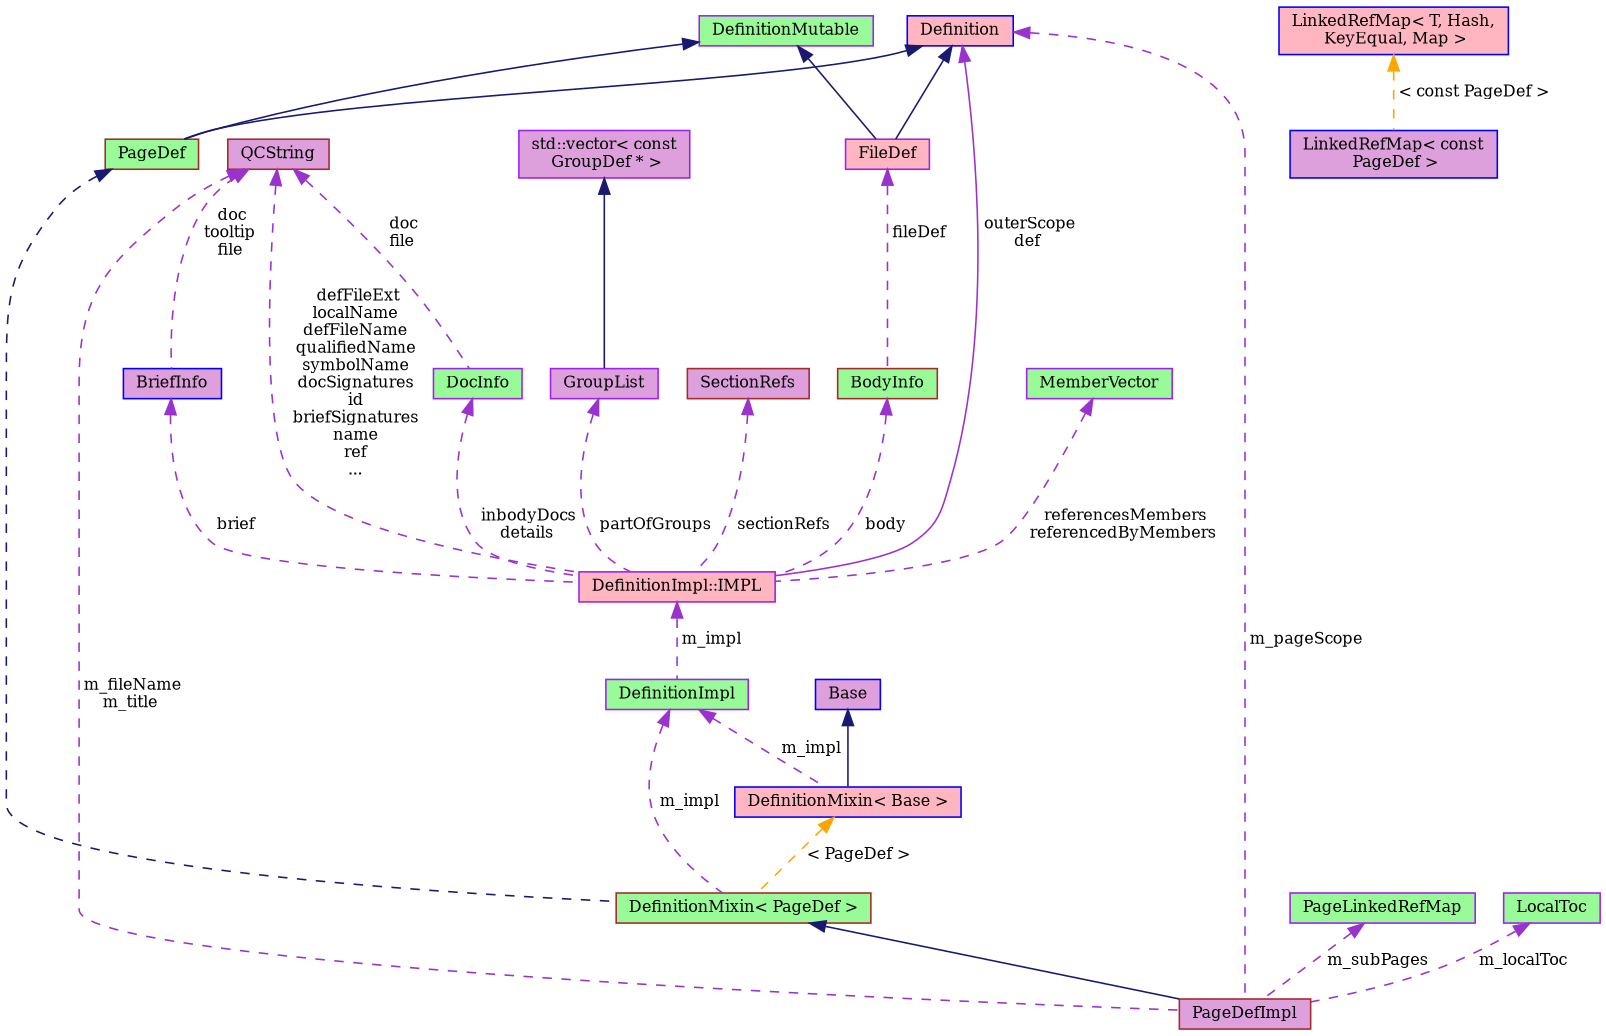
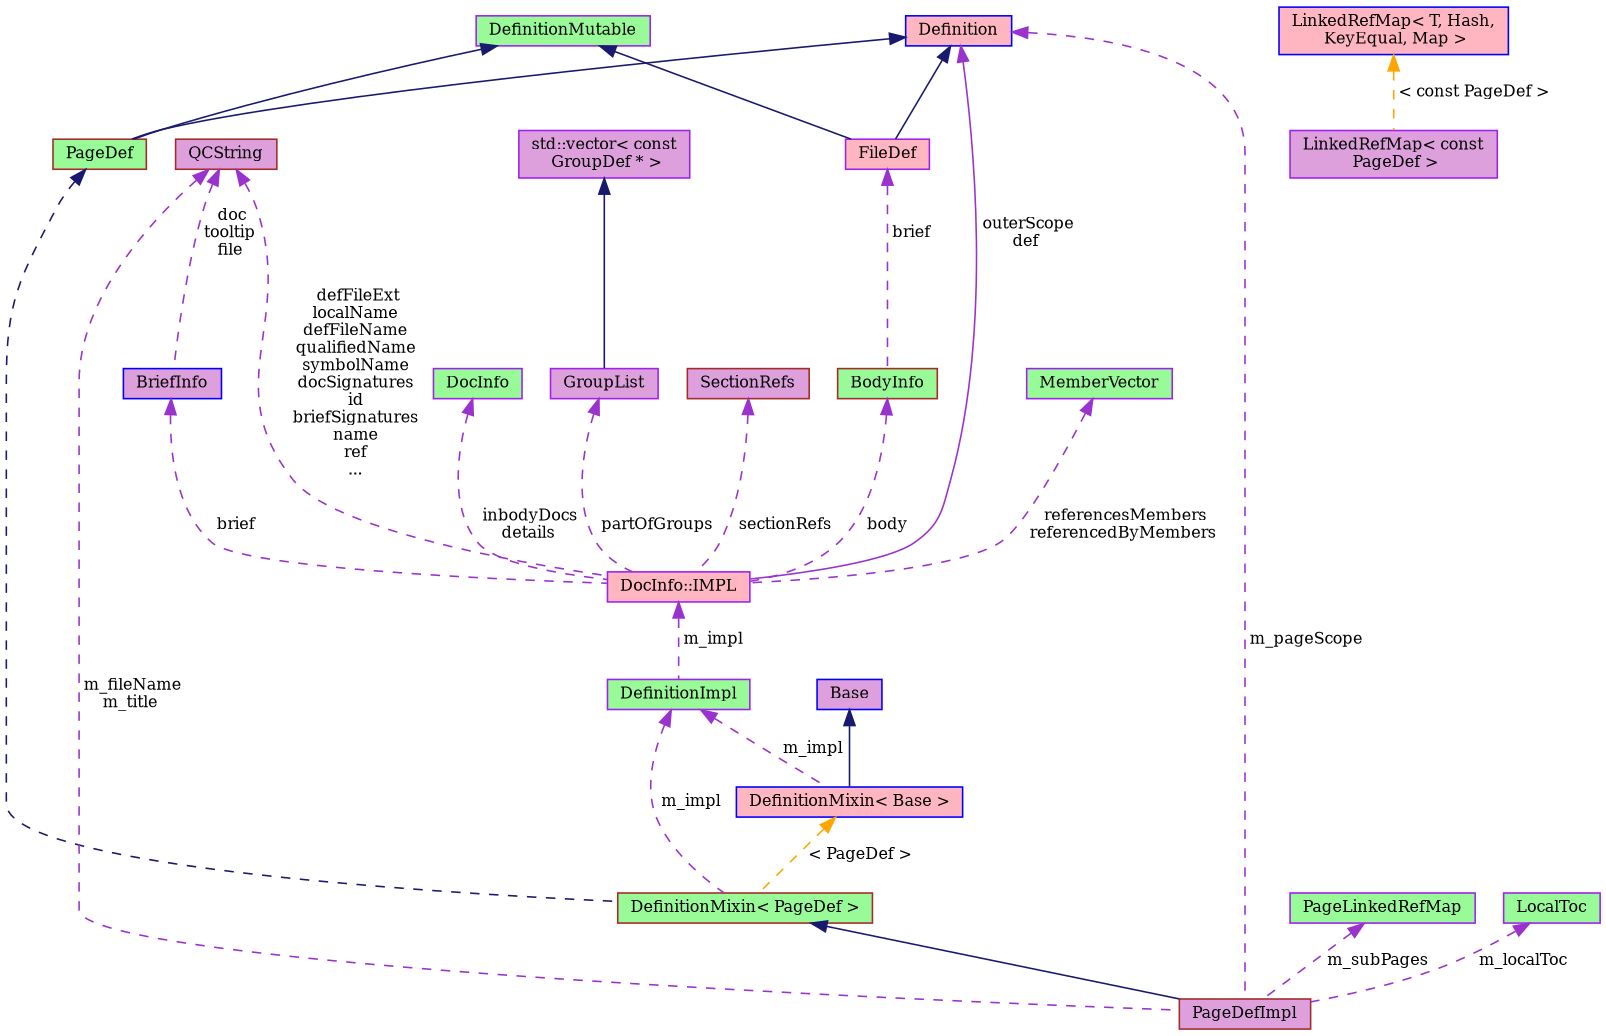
node "LinkedRefMap< const PageDef >": color blue -> purple
edge "BodyInfo" -> "FileDef": label " fileDef" -> " brief"
edge "DocInfo" -> "QCString": removed, label "doc file"
node "DefinitionImpl::IMPL": label "DefinitionImpl::IMPL" -> "DocInfo::IMPL"
